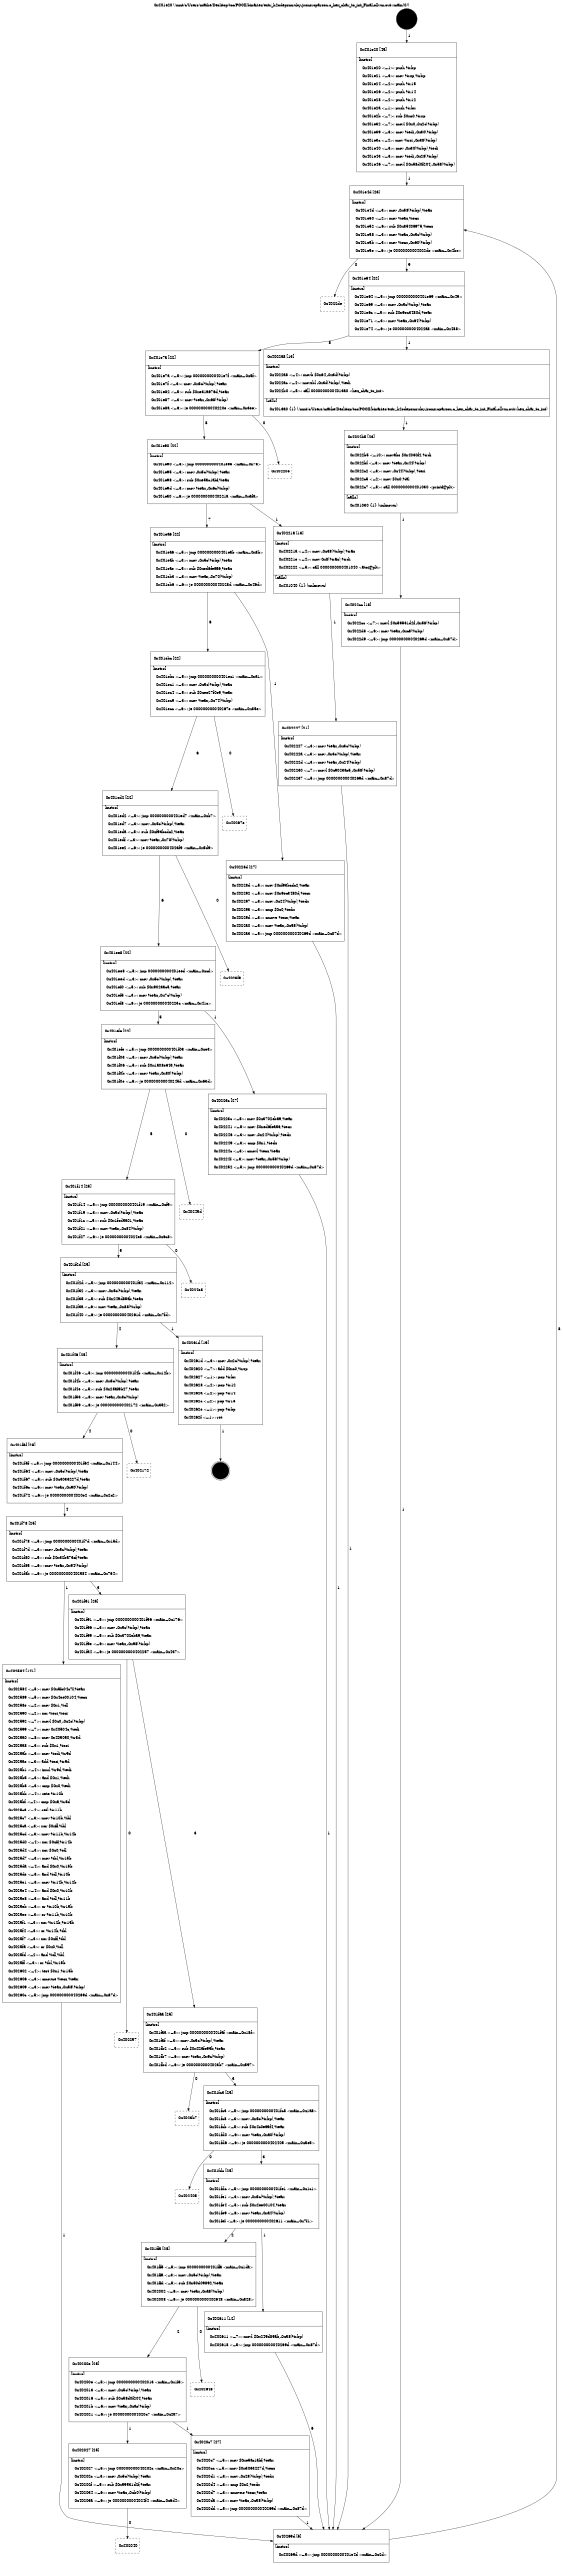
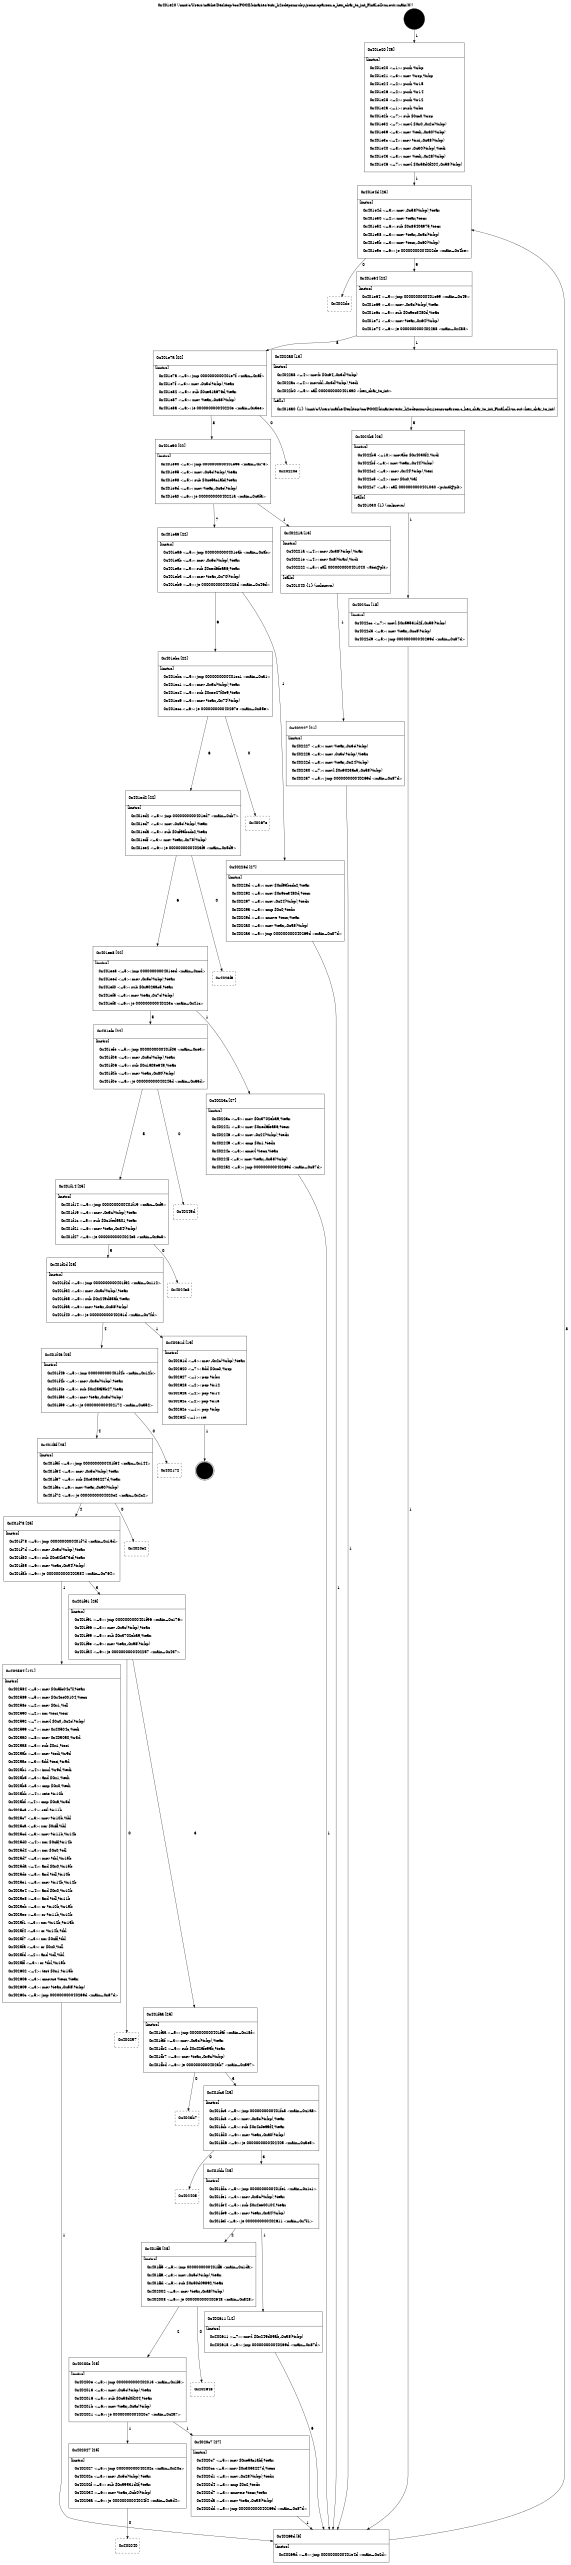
edge "0x4022a8 [13]" -> "0x4022b5 [23]": label " 1" -> " 5"
node "0x4020e2": added
